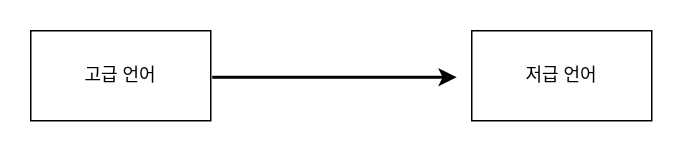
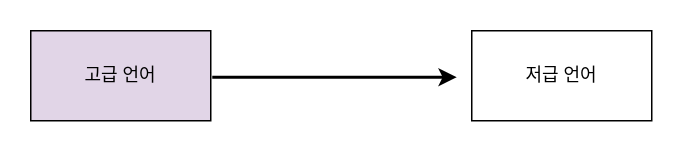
node "고급 언어": fillcolor #ffffff -> #e1d5e7
